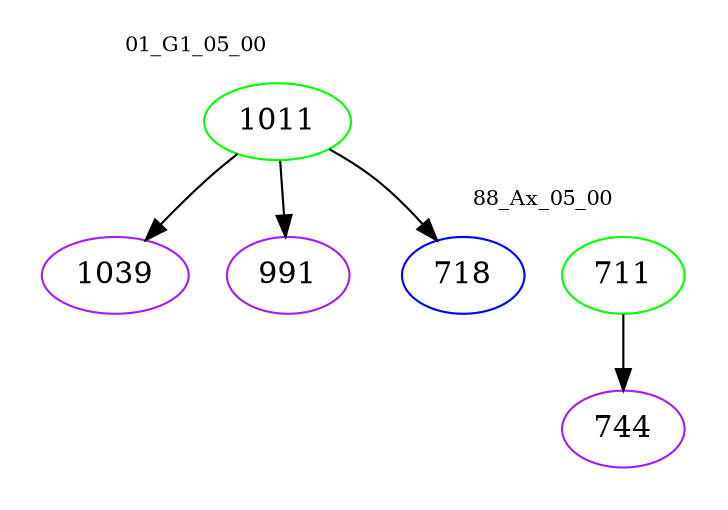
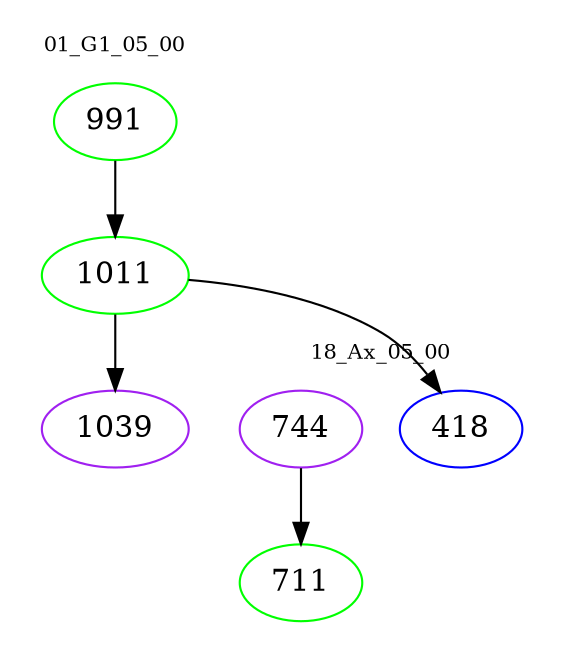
edge "1011" -> "991": reversed
cluster "88_Ax_05_00": label "88_Ax_05_00" -> "18_Ax_05_00"
node "991": color purple -> green
node "718": label "718" -> "418"
edge "711" -> "744": reversed
